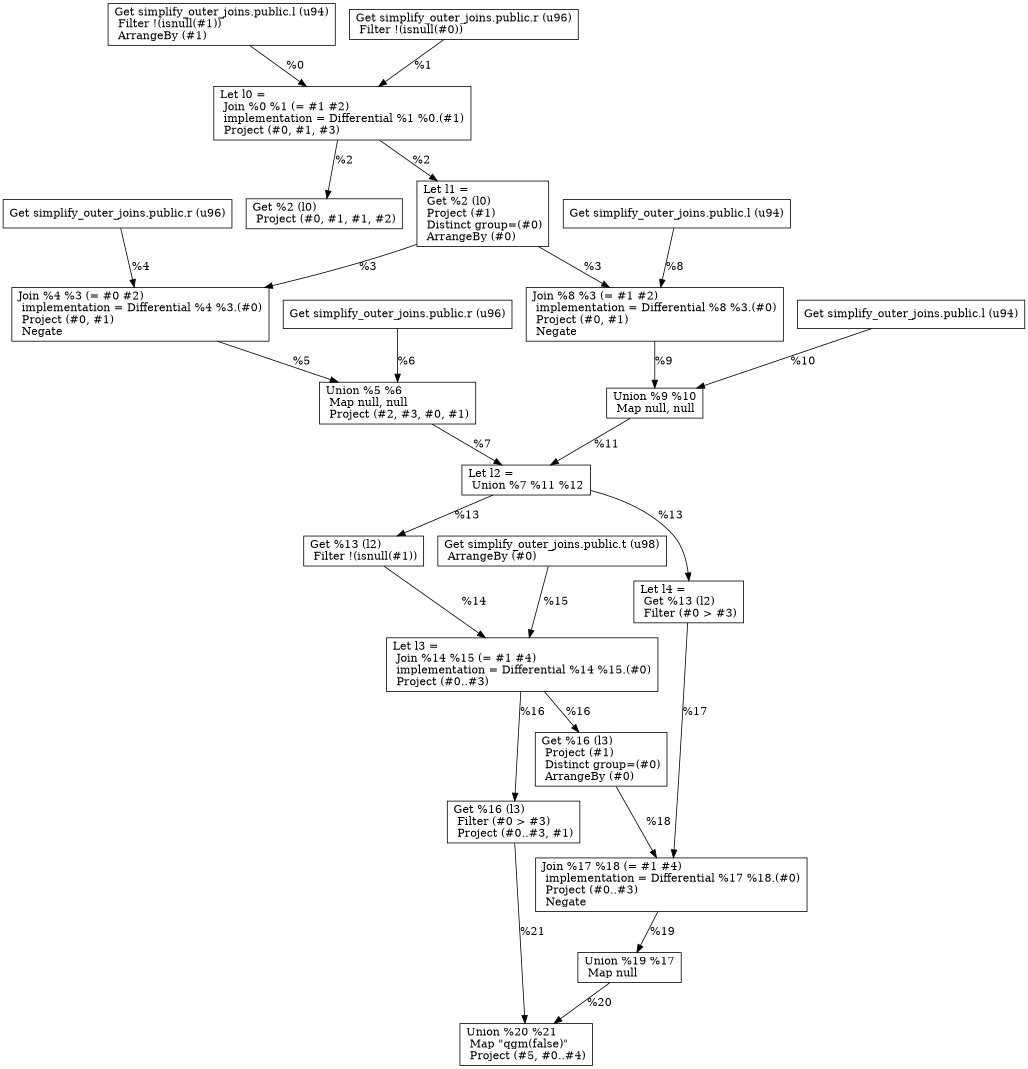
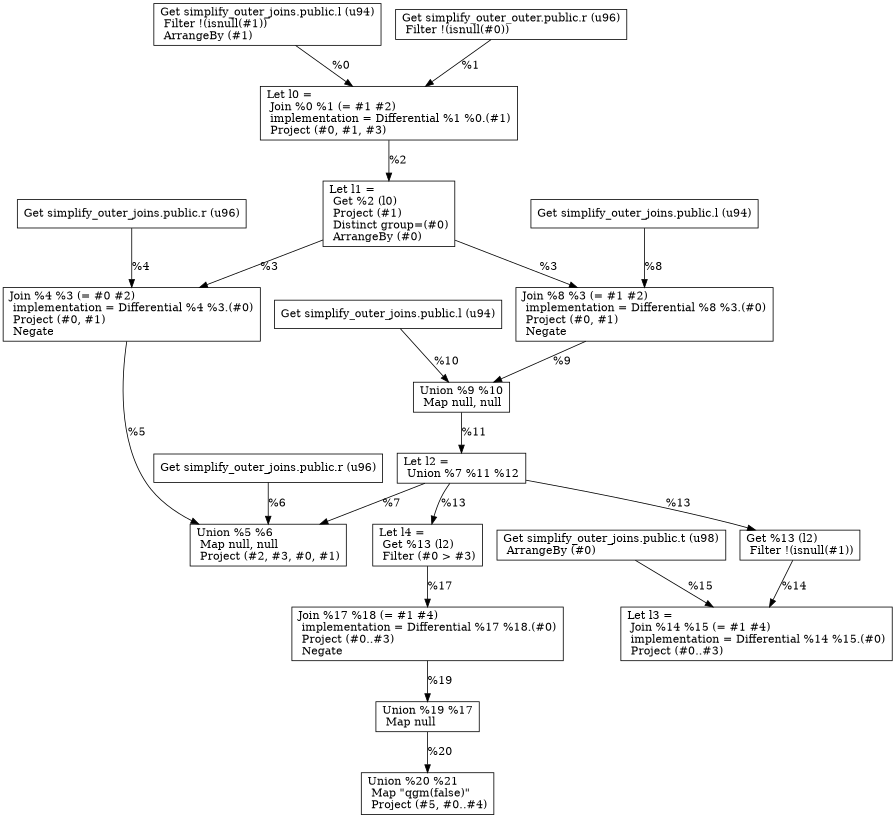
node "Get simplify_outer_joins.public.r (u96) Filter !(isnull(#0))": label "Get simplify_outer_joins.public.r (u96) Filter !(isnull(#0))" -> "Get simplify_outer_outer.public.r (u96) Filter !(isnull(#0))"
node "Get %2 (l0) Project (#0, #1, #1, #2)": removed
edge "Union %5 %6 Map null, null Project (#2, #3, #0, #1)" -> "Let l2 = Union %7 %11 %12": reversed
node "Get %16 (l3) Project (#1) Distinct group=(#0) ArrangeBy (#0)": removed
node "Get %16 (l3) Filter (#0 > #3) Project (#0..#3, #1)": removed
